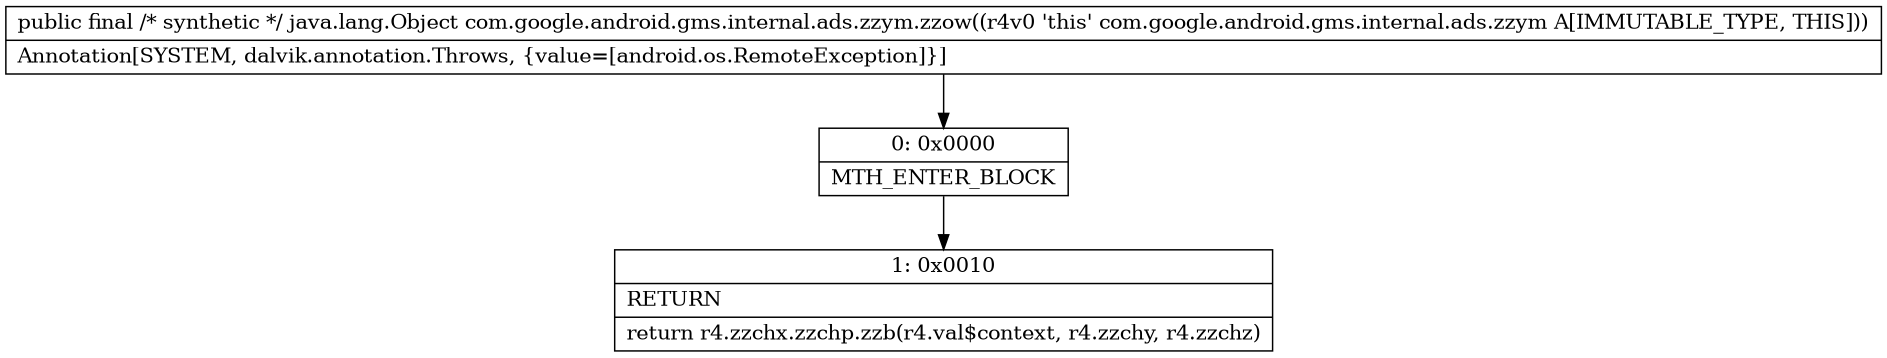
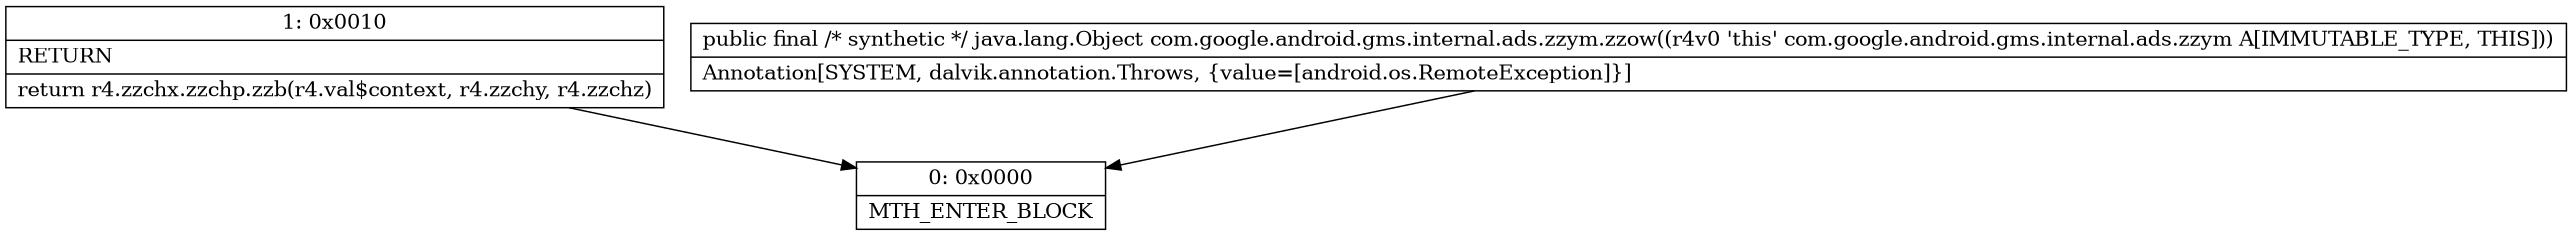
edge "0: 0x0000" -> "1: 0x0010": reversed
